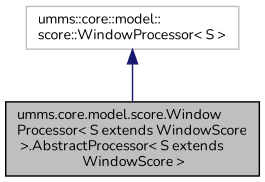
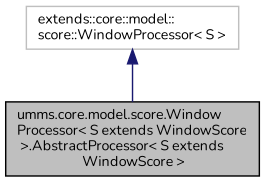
node "umms::core::model:: score::WindowProcessor< S >": label "umms::core::model:: score::WindowProcessor< S >" -> "extends::core::model:: score::WindowProcessor< S >"
